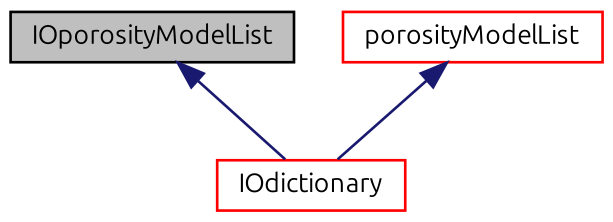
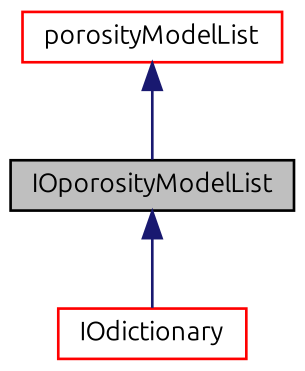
edge "IOdictionary" -> "porosityModelList": now "IOporosityModelList" -> "porosityModelList"
